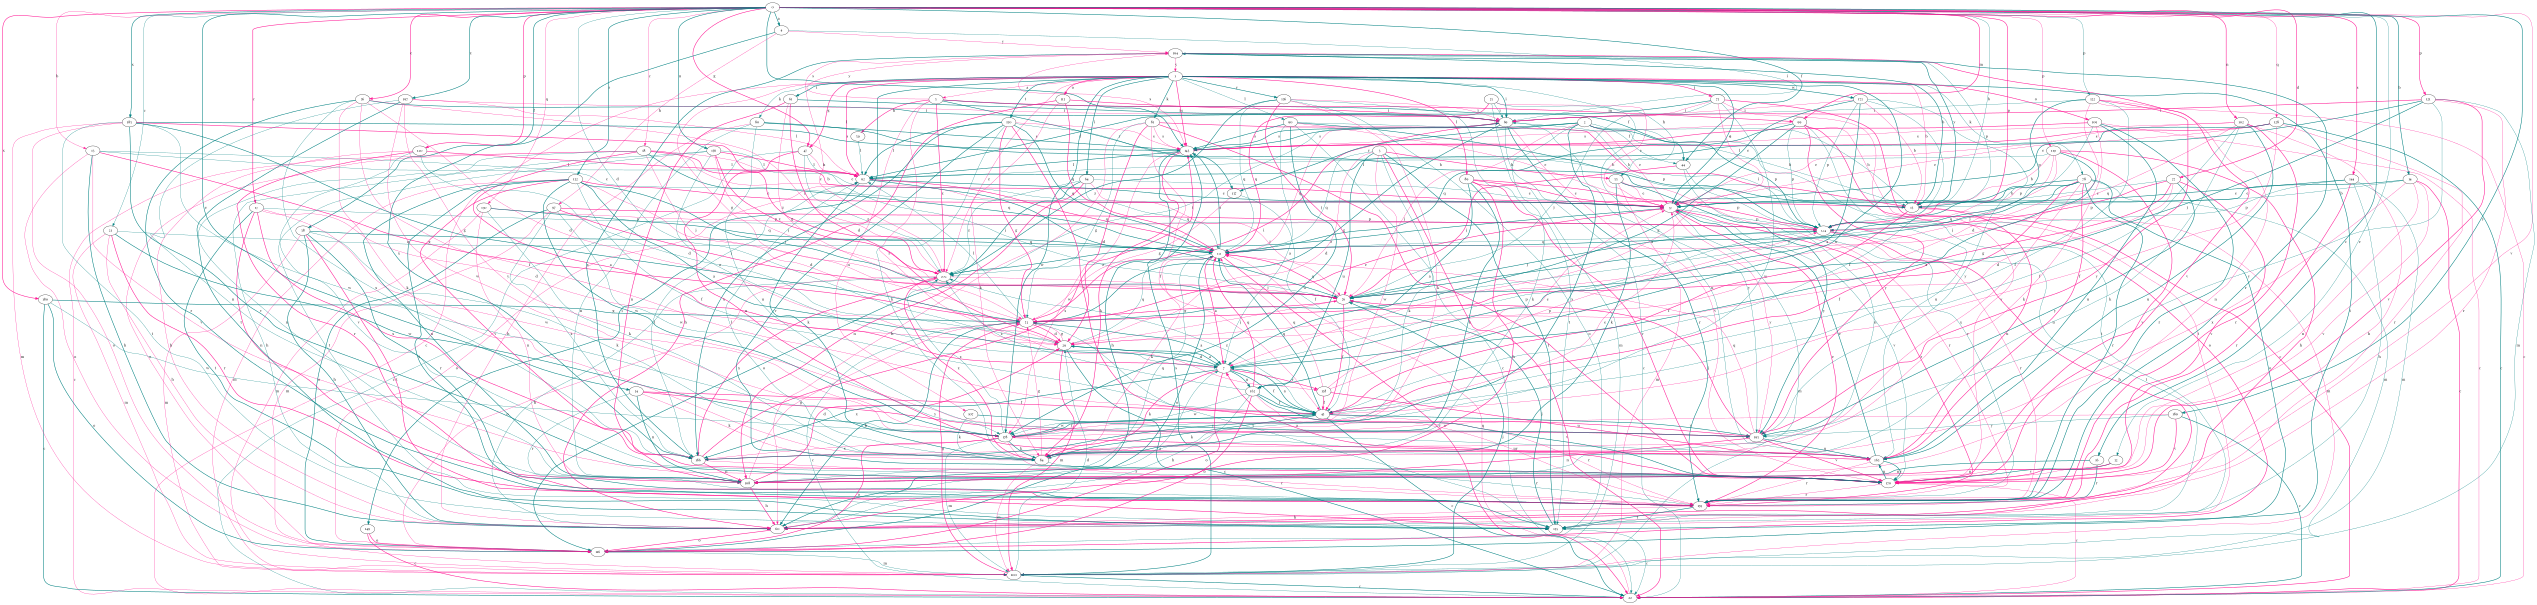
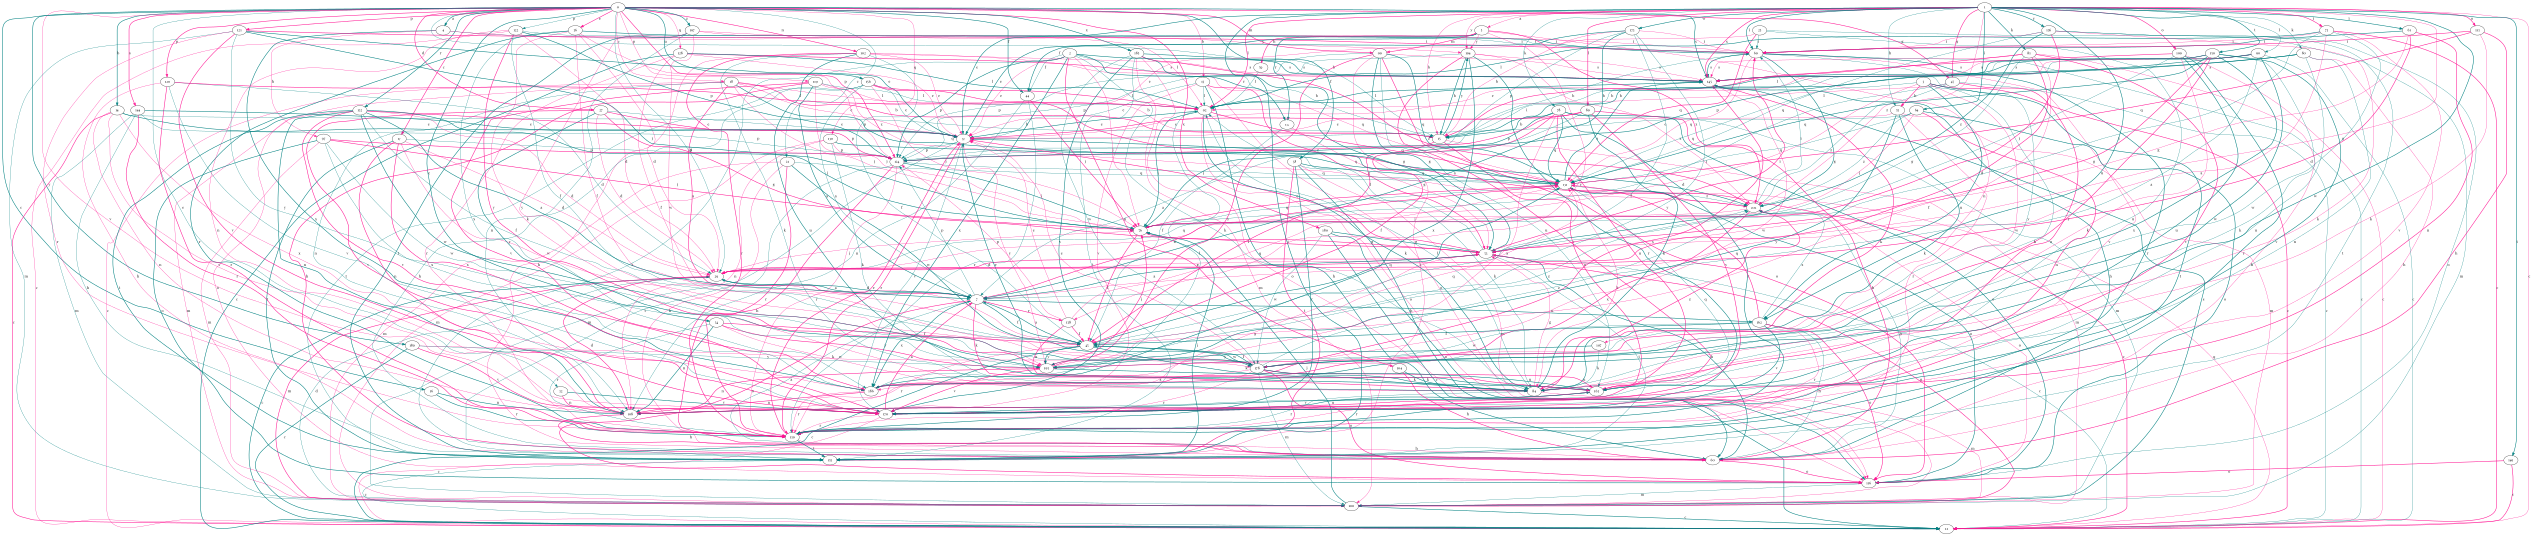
edge "194" -> "1": reversed
edge "89" -> "7": style bold -> solid
node "104": added
